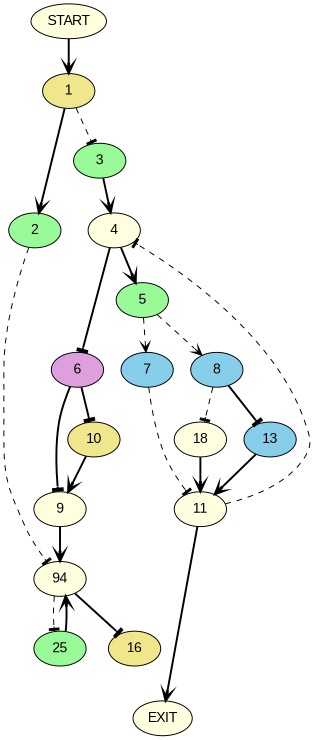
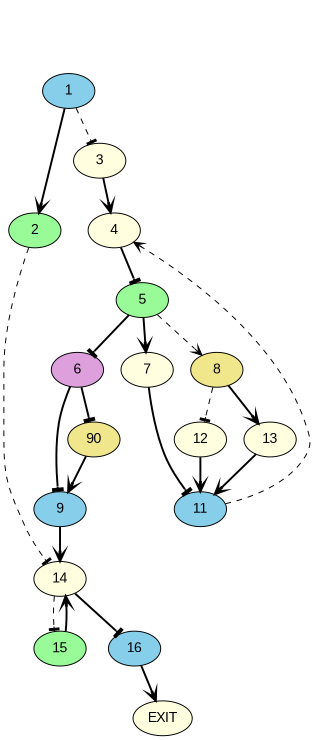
node "START": removed
node "1": fillcolor khaki -> skyblue
node "3": fillcolor palegreen -> lightyellow
edge "4" -> "5": arrowhead vee -> tee
edge "4" -> "6": now "5" -> "6"
edge "5" -> "7": style dashed -> bold
node "7": fillcolor skyblue -> lightyellow
node "8": fillcolor skyblue -> khaki
edge "11" -> "4": arrowhead tee -> vee
edge "8" -> "13": arrowhead tee -> vee
node "10": label "10" -> "90"
node "18": label "18" -> "12"
node "13": fillcolor skyblue -> lightyellow
edge "7" -> "11": style dashed -> bold
node "9": fillcolor lightyellow -> skyblue
node "11": fillcolor lightyellow -> skyblue
node "94": label "94" -> "14"
edge "11" -> "EXIT": now "16" -> "EXIT"
node "25": label "25" -> "15"
node "16": fillcolor khaki -> skyblue
